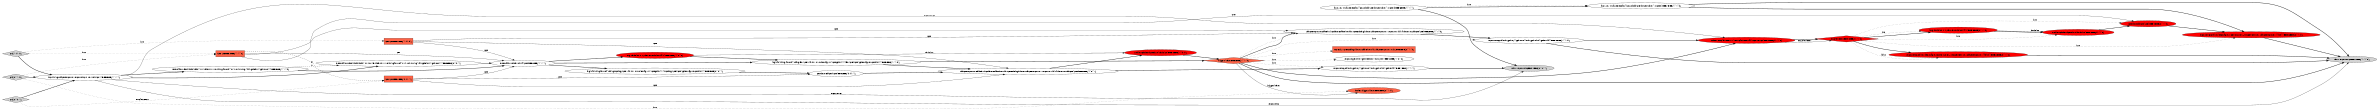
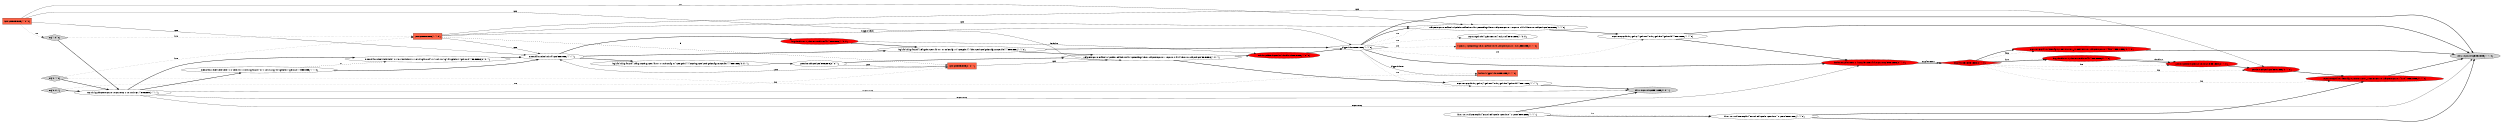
edge "Spec spec@@@2@@@['1', '1', '0']" -> "triggerListener@@@7@@@['1', '1', '0']": added, label "triggerListener"
edge "put['1', '0', '0']" -> "Spec spec@@@2@@@['1', '0', '0']": reversed
node "triggerListener@@@7@@@['1', '1', '0']": fillcolor tomato -> white
edge "Spec spec@@@2@@@['0', '0', '1']" -> "specStore.addSpec(spec)@@@8@@@['0', '0', '1']": reversed
node "boolean triggerListener@@@2@@@['0', '1', '0']": shape ellipse -> box
edge "put['0', '0', '1']" -> "Spec spec@@@2@@@['0', '0', '1']": label "compileSuccess" -> "true"
